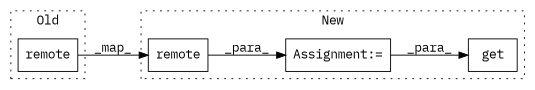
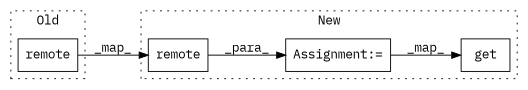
edge "Assignment:=" -> "get": label "_para_" -> "_map_"
